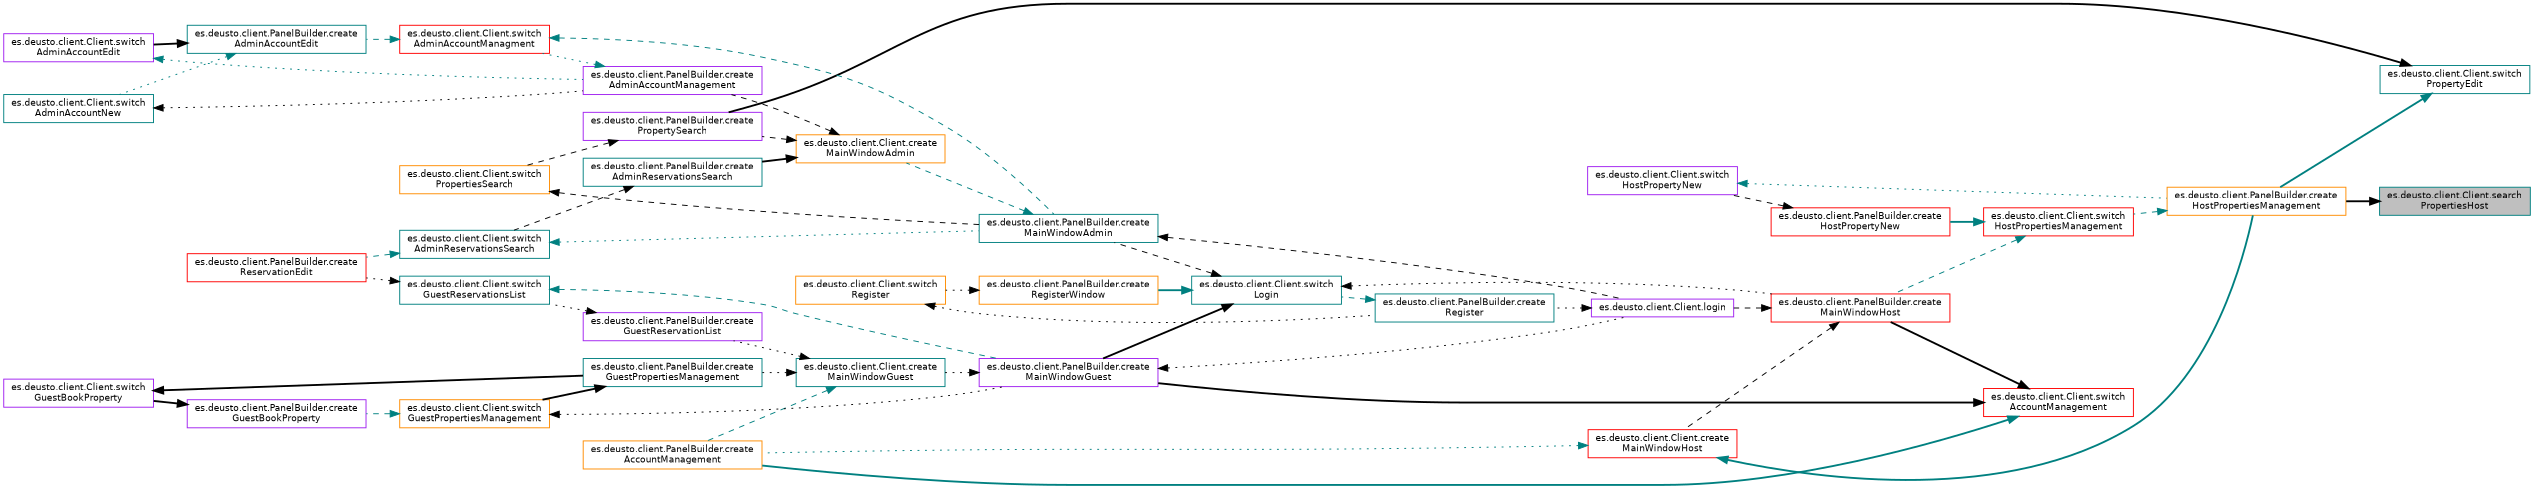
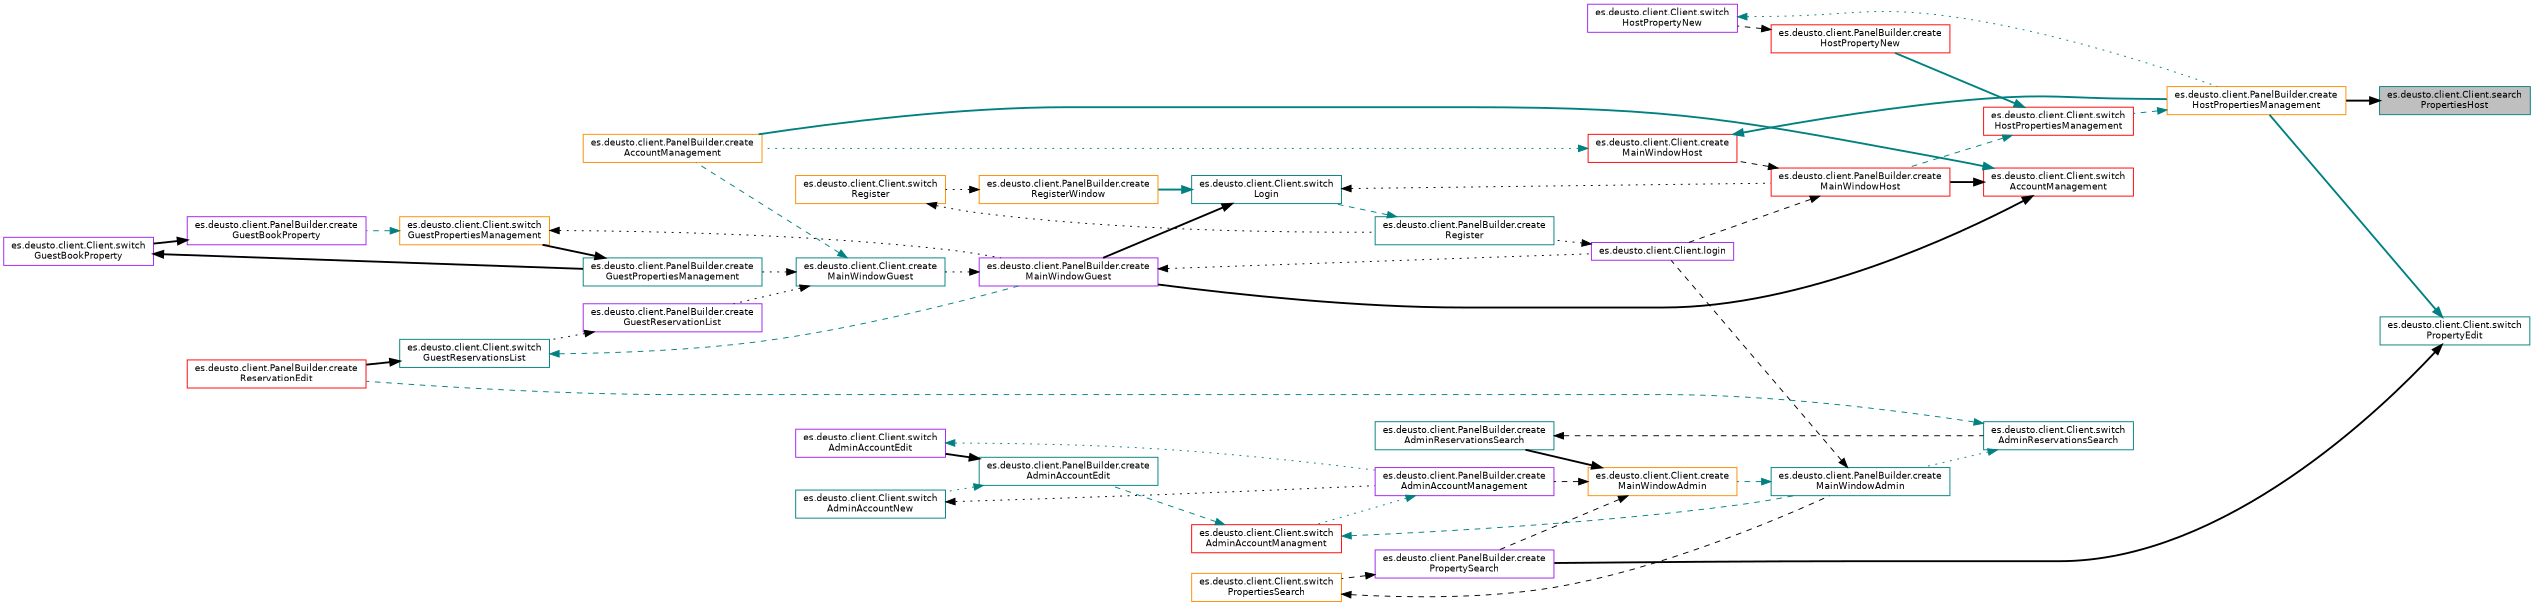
edge "es.deusto.client.PanelBuilder.create MainWindowAdmin" -> "es.deusto.client.Client.switch Login": removed
edge "es.deusto.client.PanelBuilder.create ReservationEdit" -> "es.deusto.client.Client.switch GuestReservationsList": style dotted -> bold
